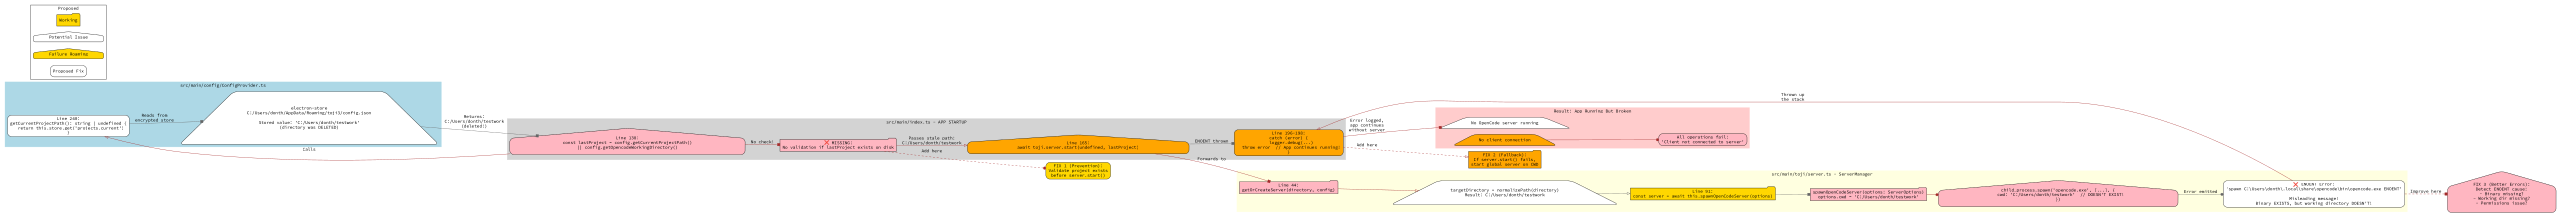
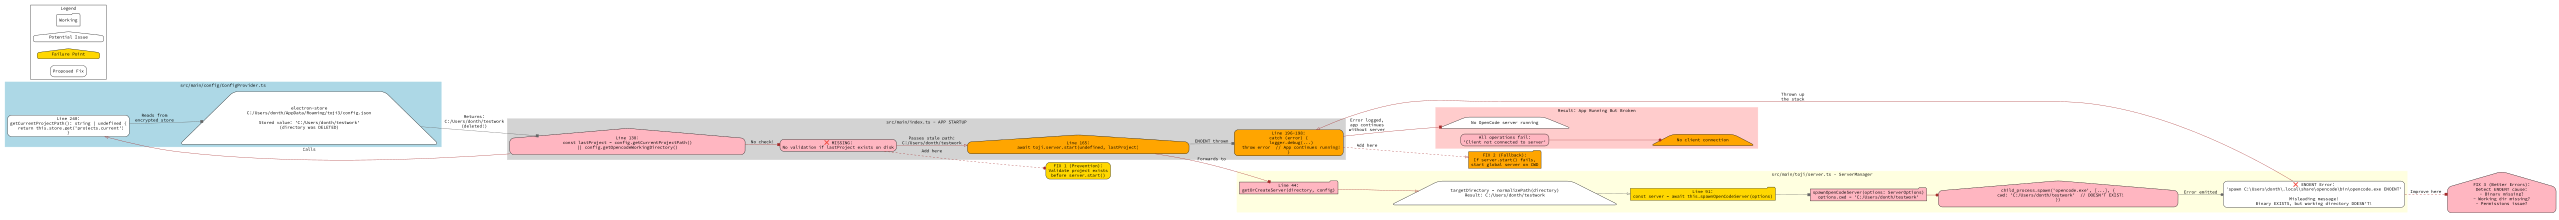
cluster "Proposed": label "Proposed" -> "Legend"
node "Working": fillcolor gold -> white
node "Failure Roaming": label "Failure Roaming" -> "Failure Point"
edge "No client connection" -> "All operations fail: 'Client not connected to server'": reversed
node "❌ MISSING: No validation if lastProject exists on disk": shape folder -> box
